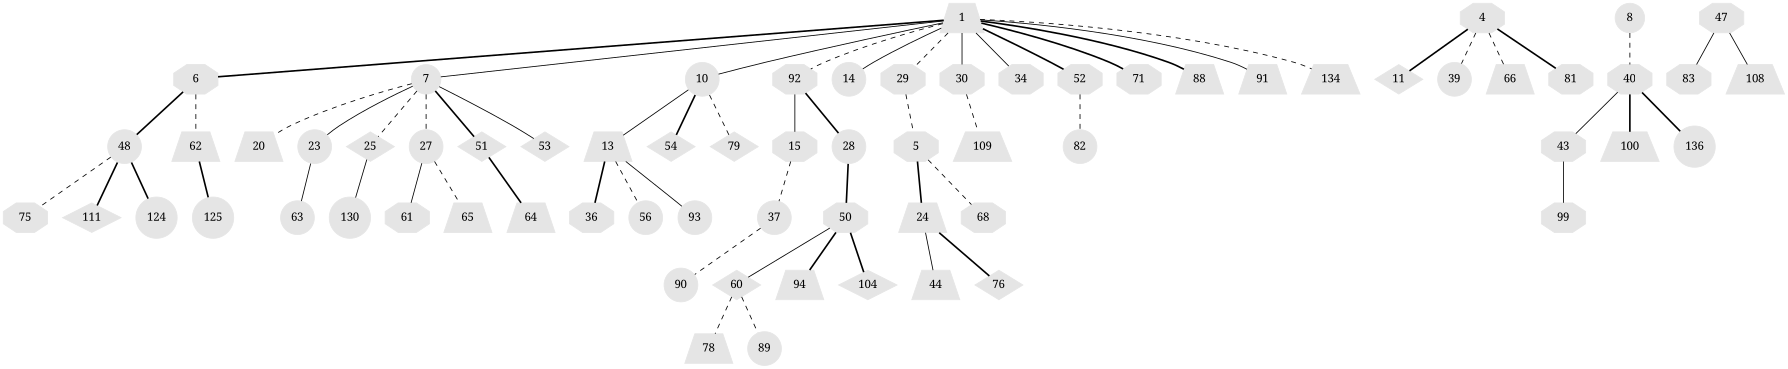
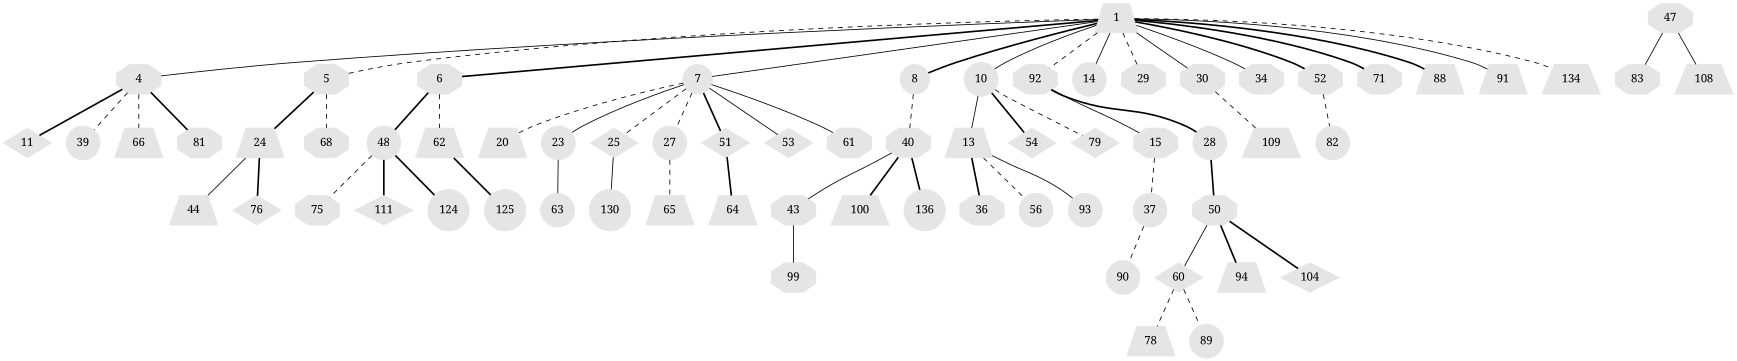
edge "1" -- "8": added
edge "1" -- "4": added
edge "29" -- "5": now "1" -- "5"
edge "27" -- "61": now "7" -- "61"
